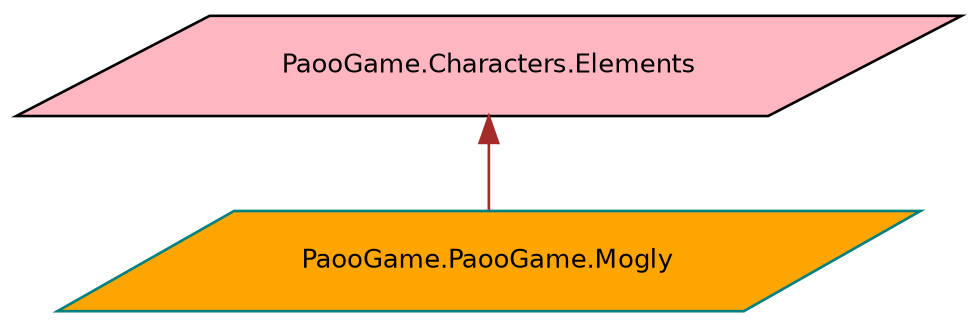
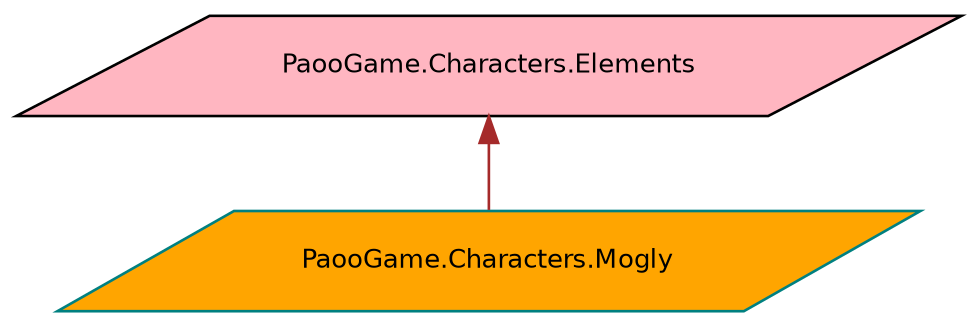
node "PaooGame.PaooGame.Mogly": label "PaooGame.PaooGame.Mogly" -> "PaooGame.Characters.Mogly"
